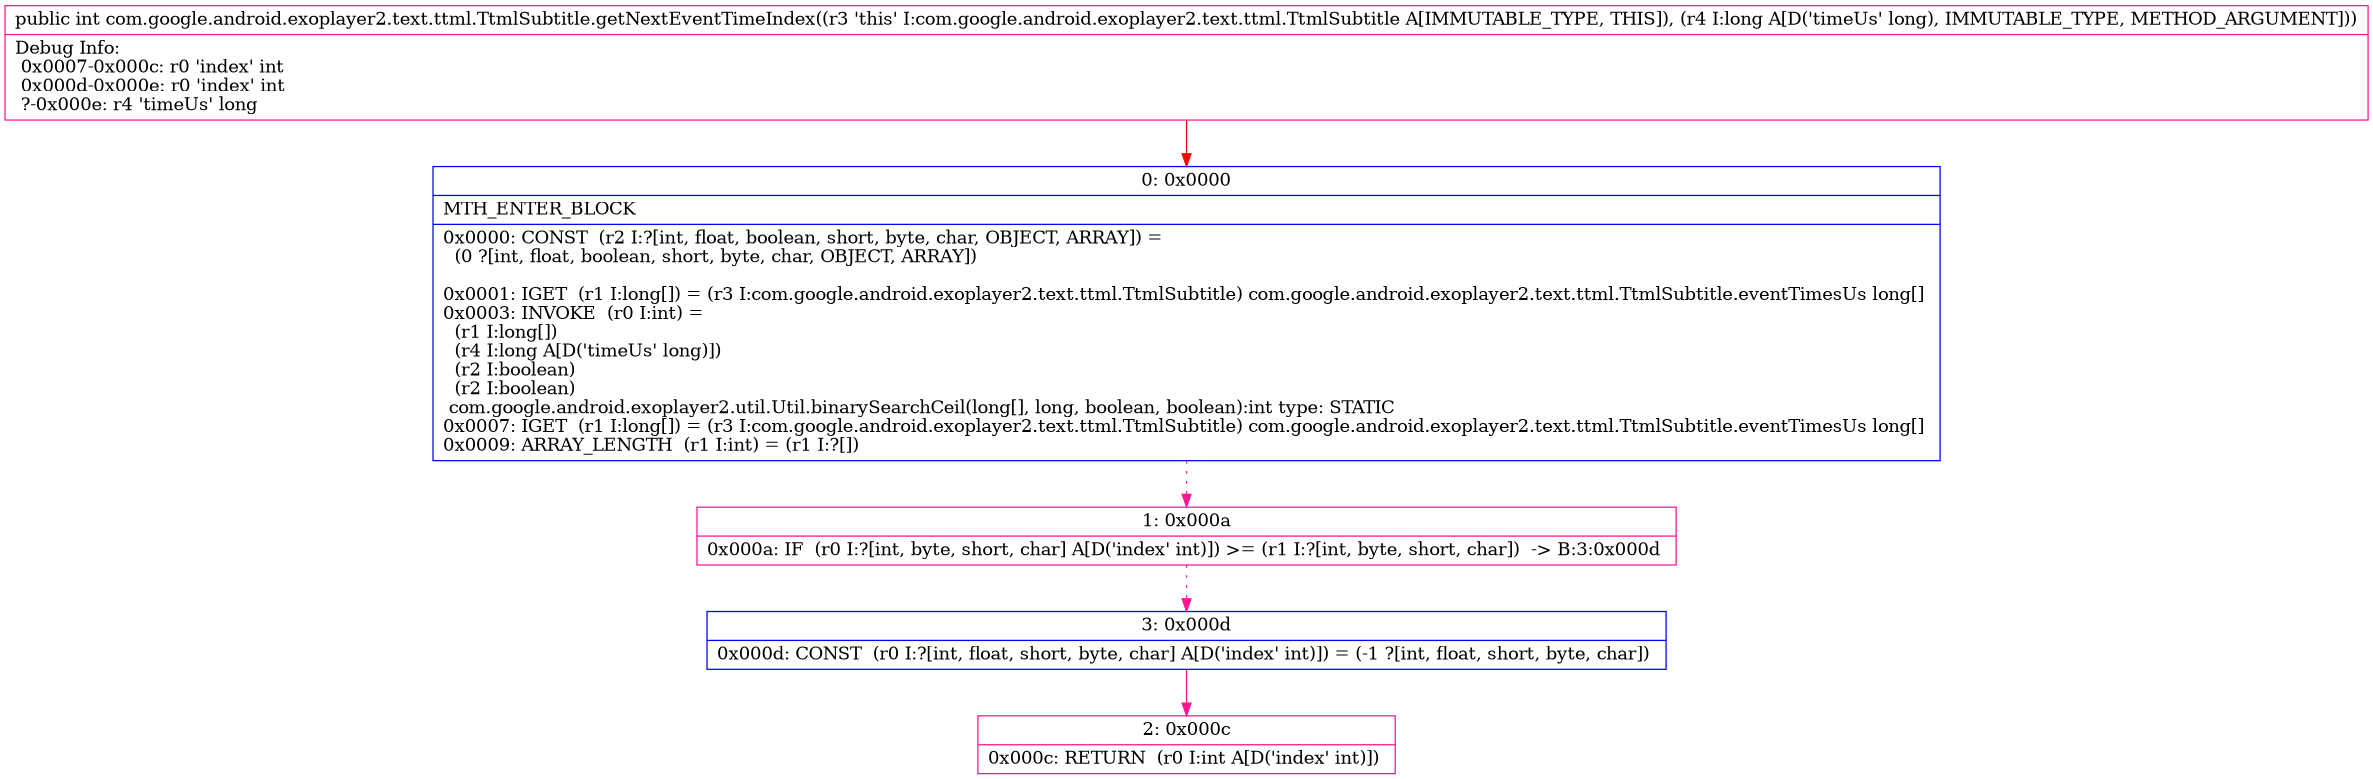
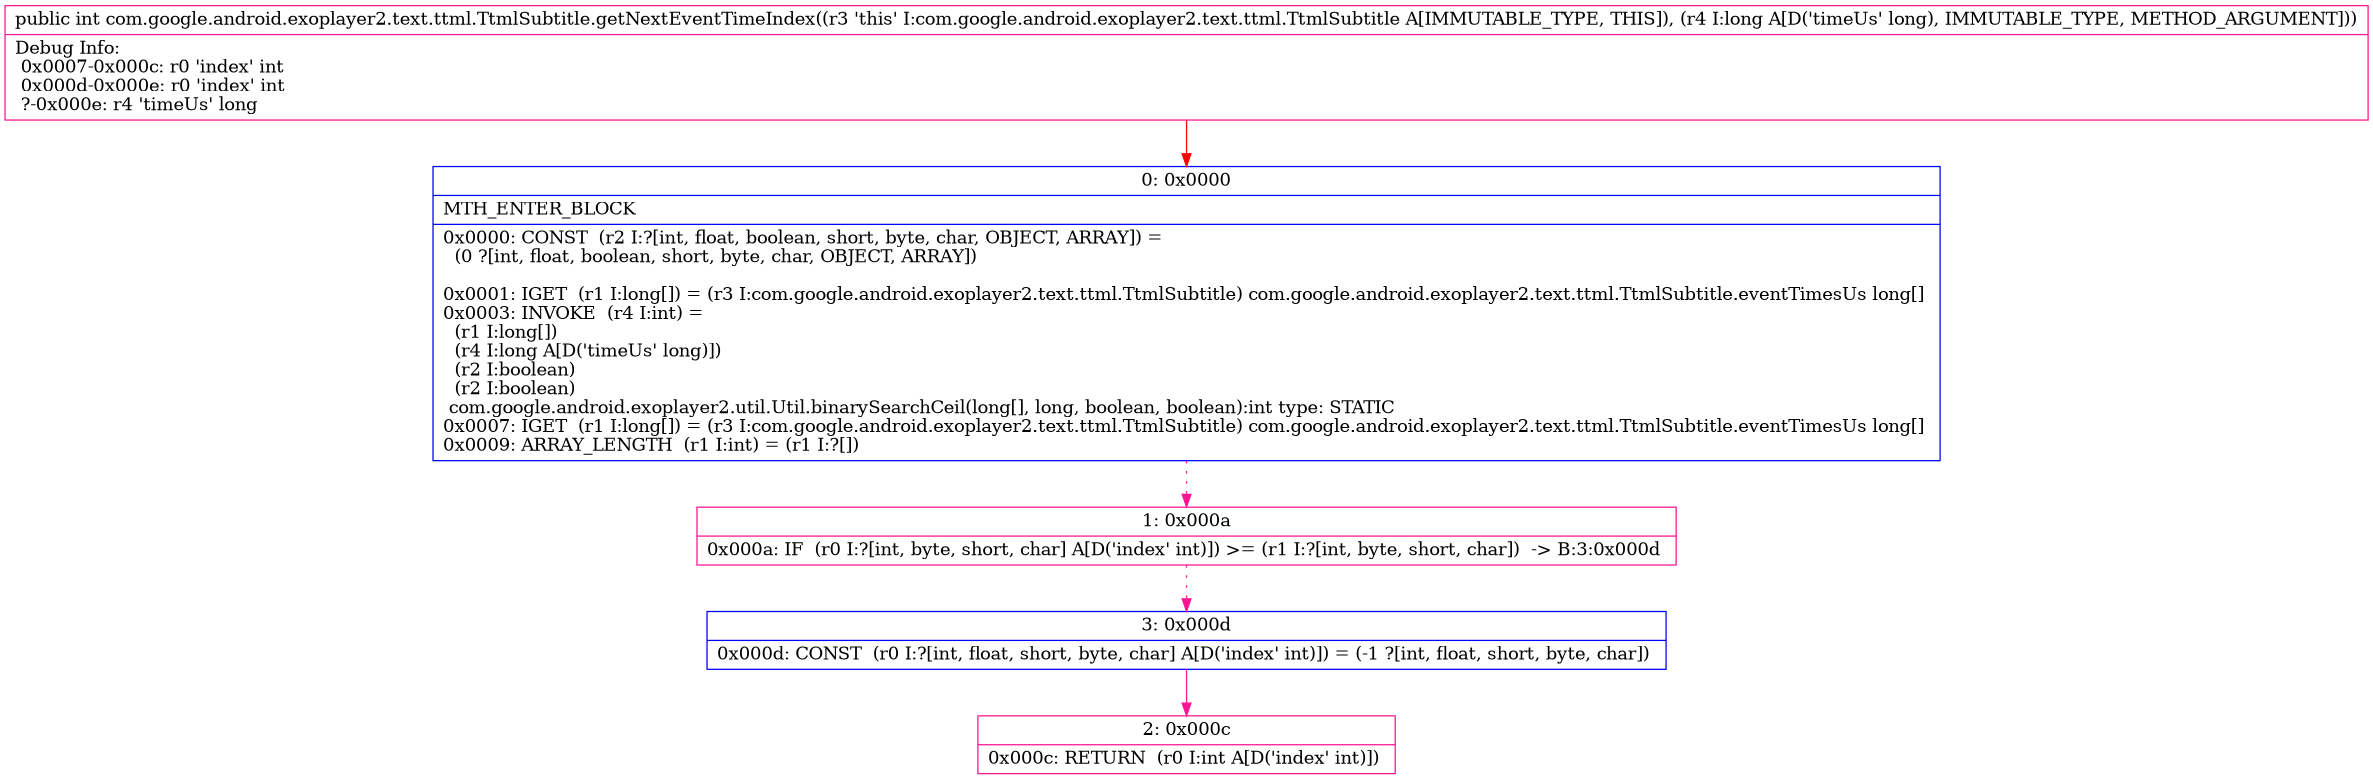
node "0: 0x0000": text "0x0003: INVOKE  (r0 I:int) =" -> "0x0003: INVOKE  (r4 I:int) ="
